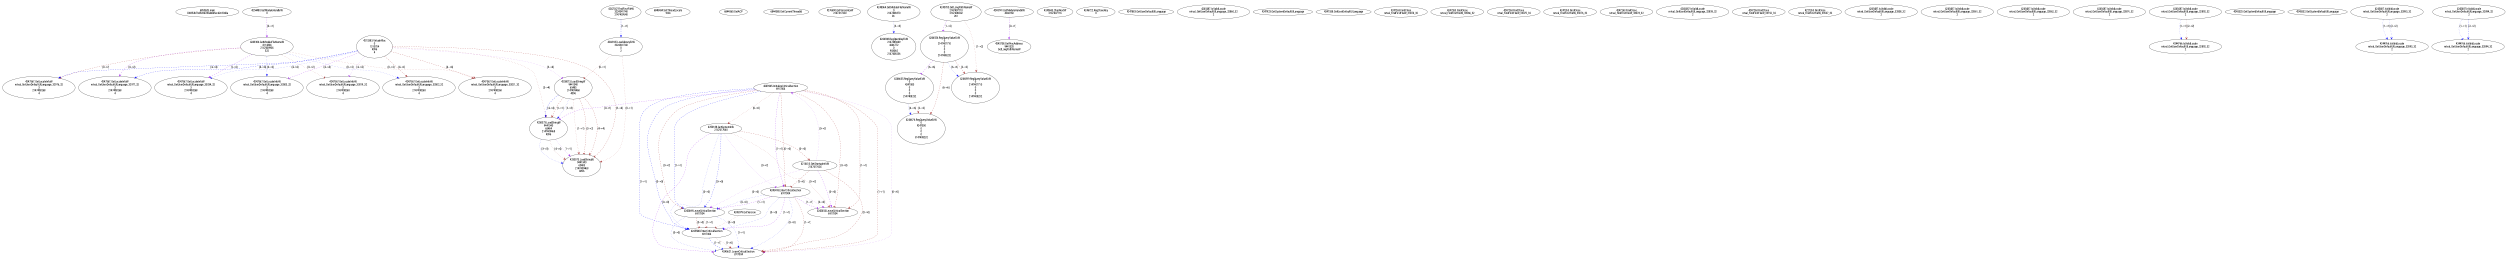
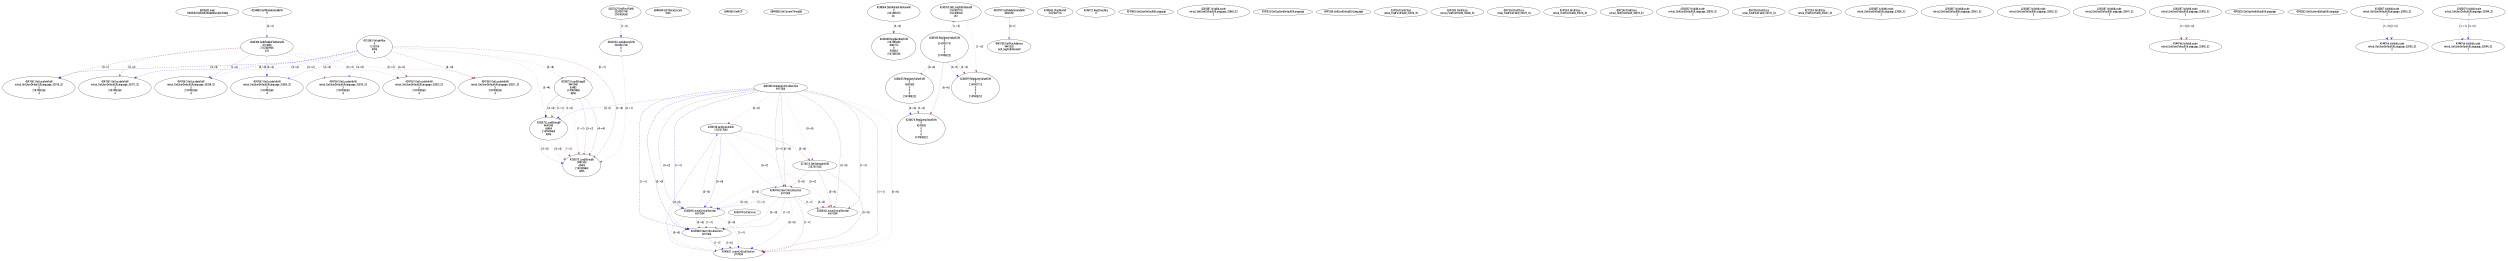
node "4276690.GetVersionExW 2147417420": removed
edge "4245785.GetLongPathNameW 2147407710 2147406542 261" -> "4246556.RegQueryValueExW 0 2147407710 0 0 0 2147408232": reversed
edge "4214413.GetStartupInfoW 2147417624" -> "4243965.InitializeCriticalSection 6917004": reversed
edge "4250188.GetSystemInfo 2147417660" -> "4245621.LeaveCriticalSection 6917004": reversed
